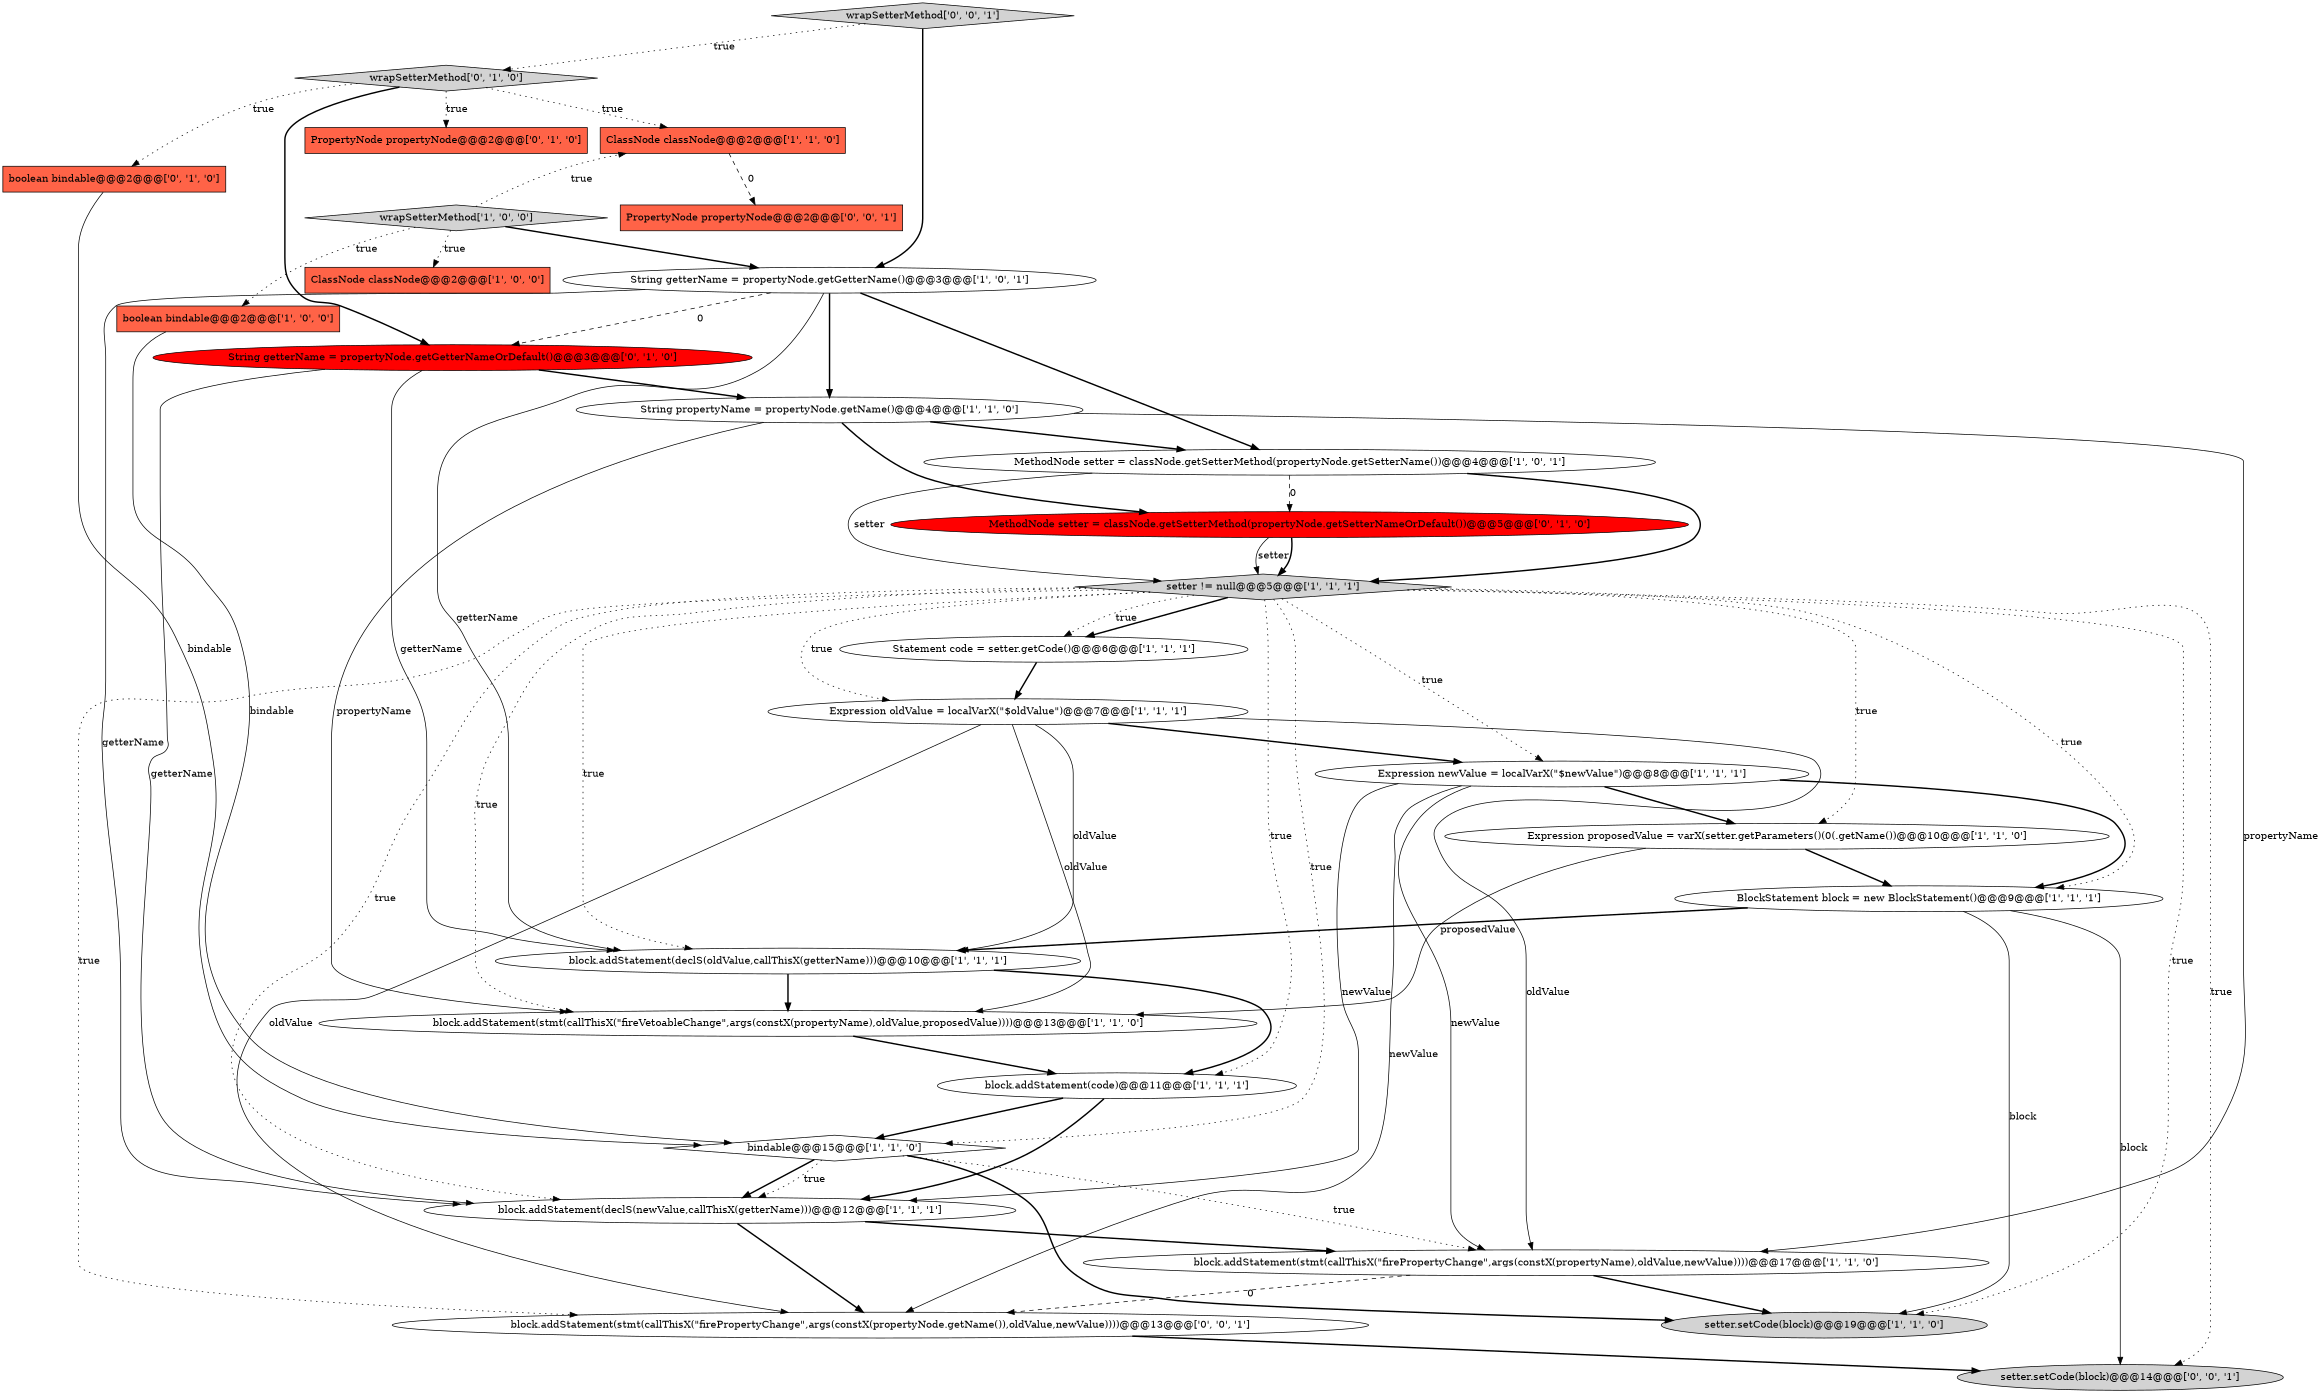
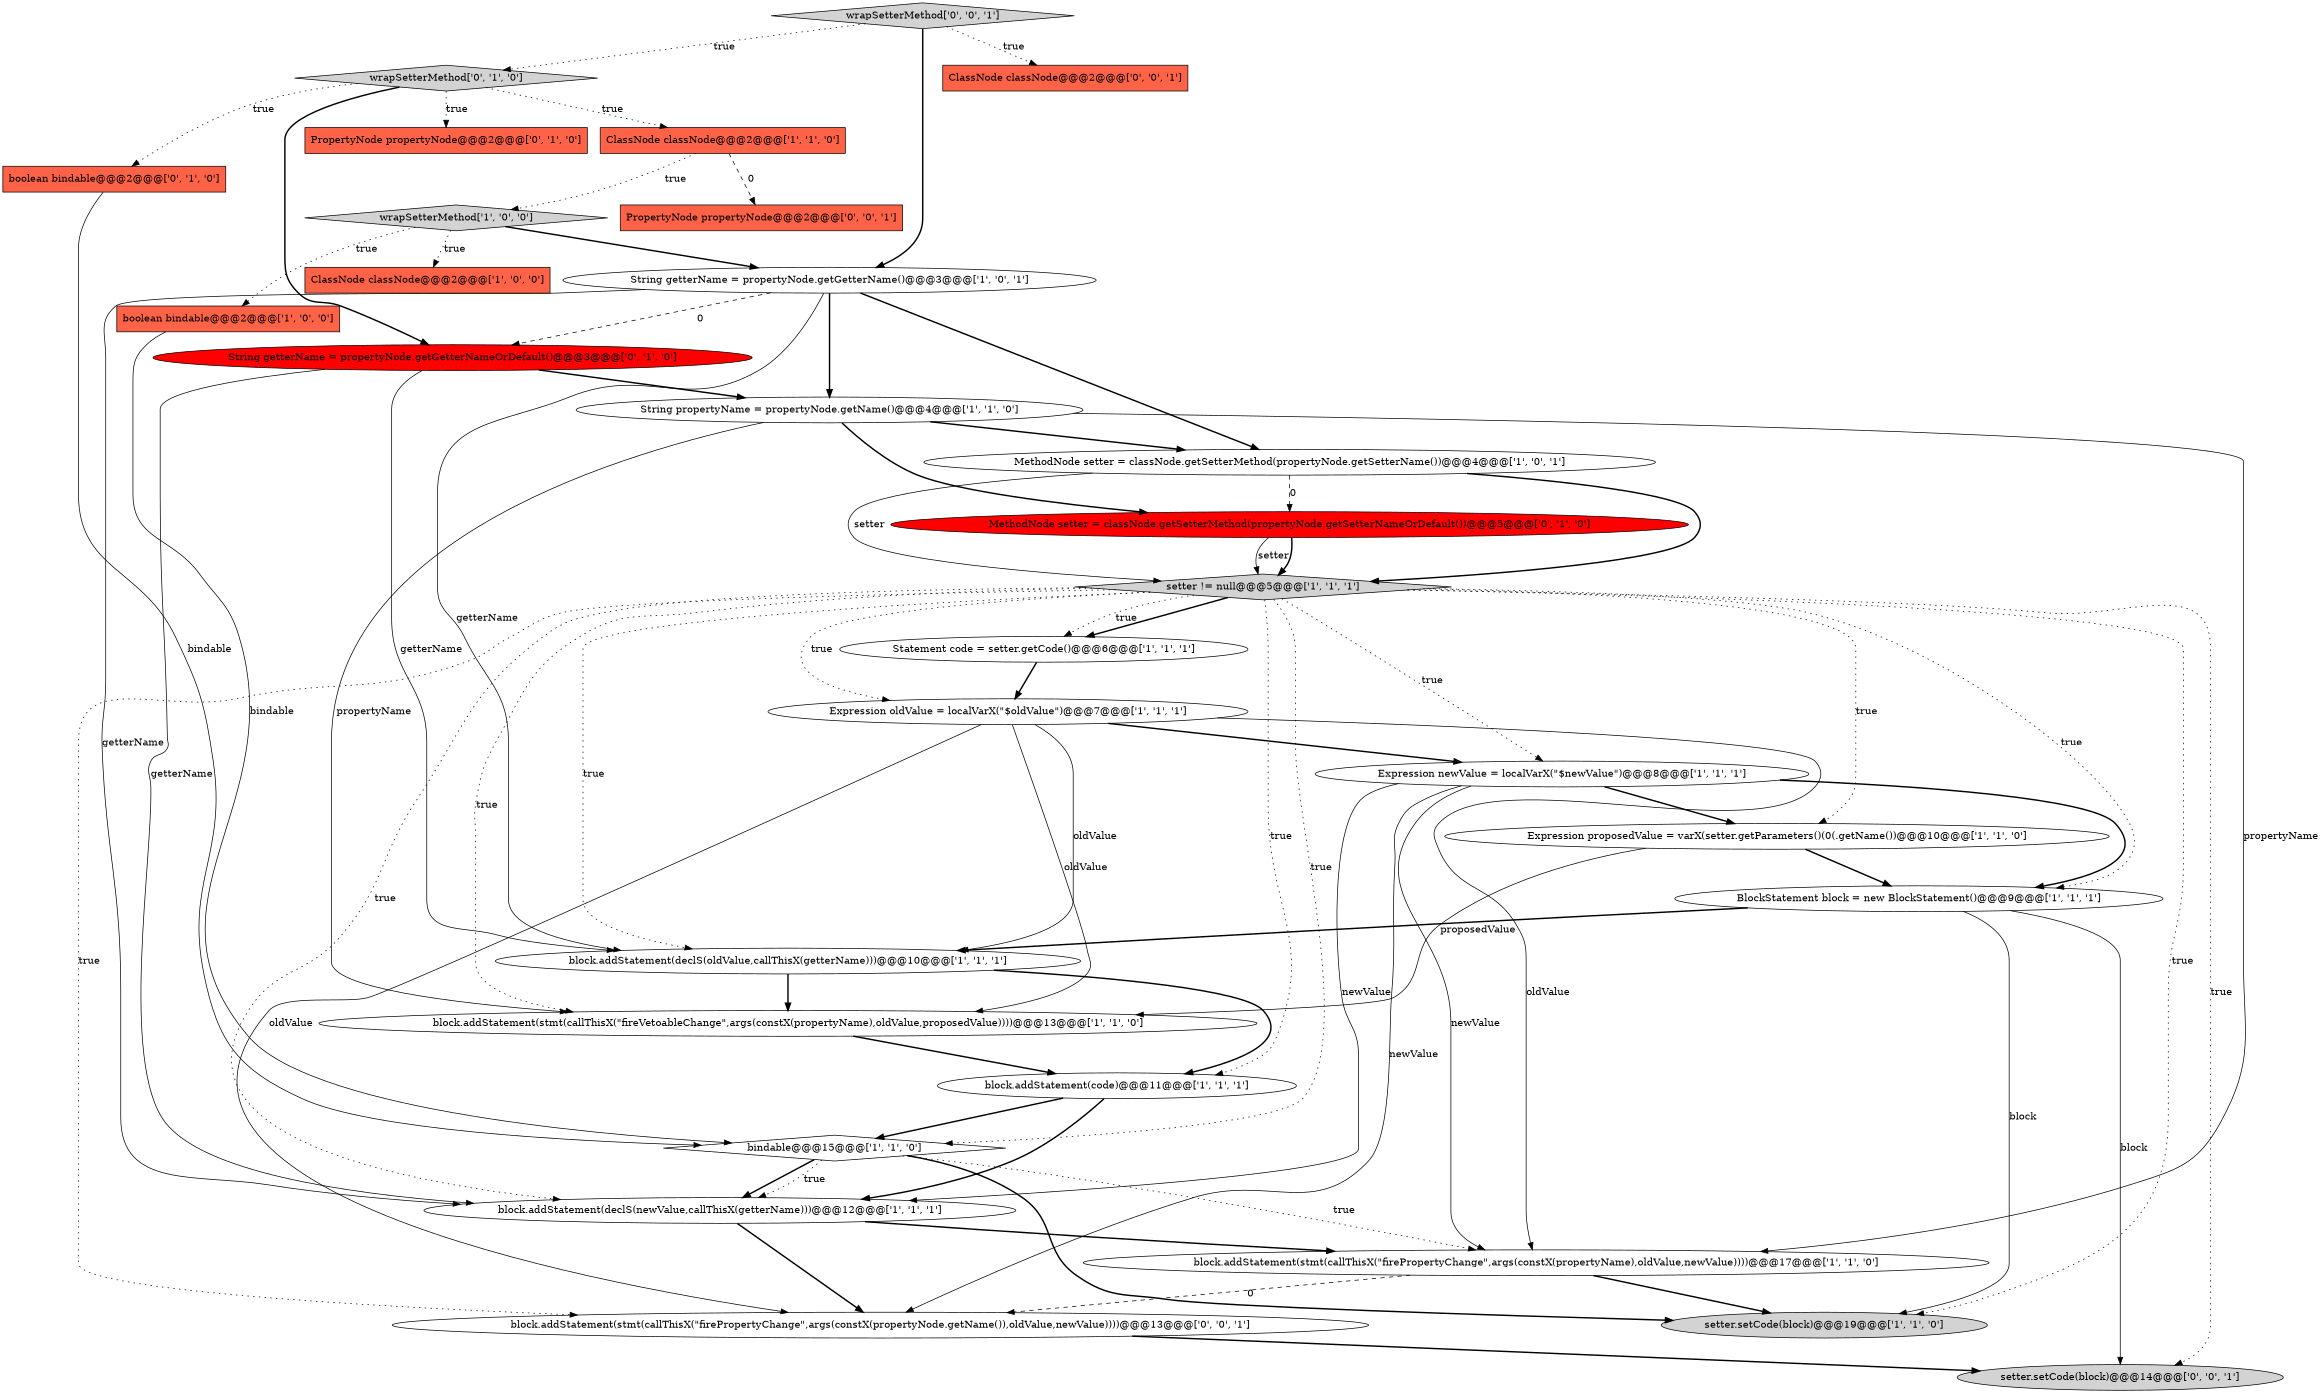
node "ClassNode classNode@@@2@@@['0', '0', '1']": added
edge "wrapSetterMethod['1', '0', '0']" -> "ClassNode classNode@@@2@@@['1', '1', '0']": reversed
